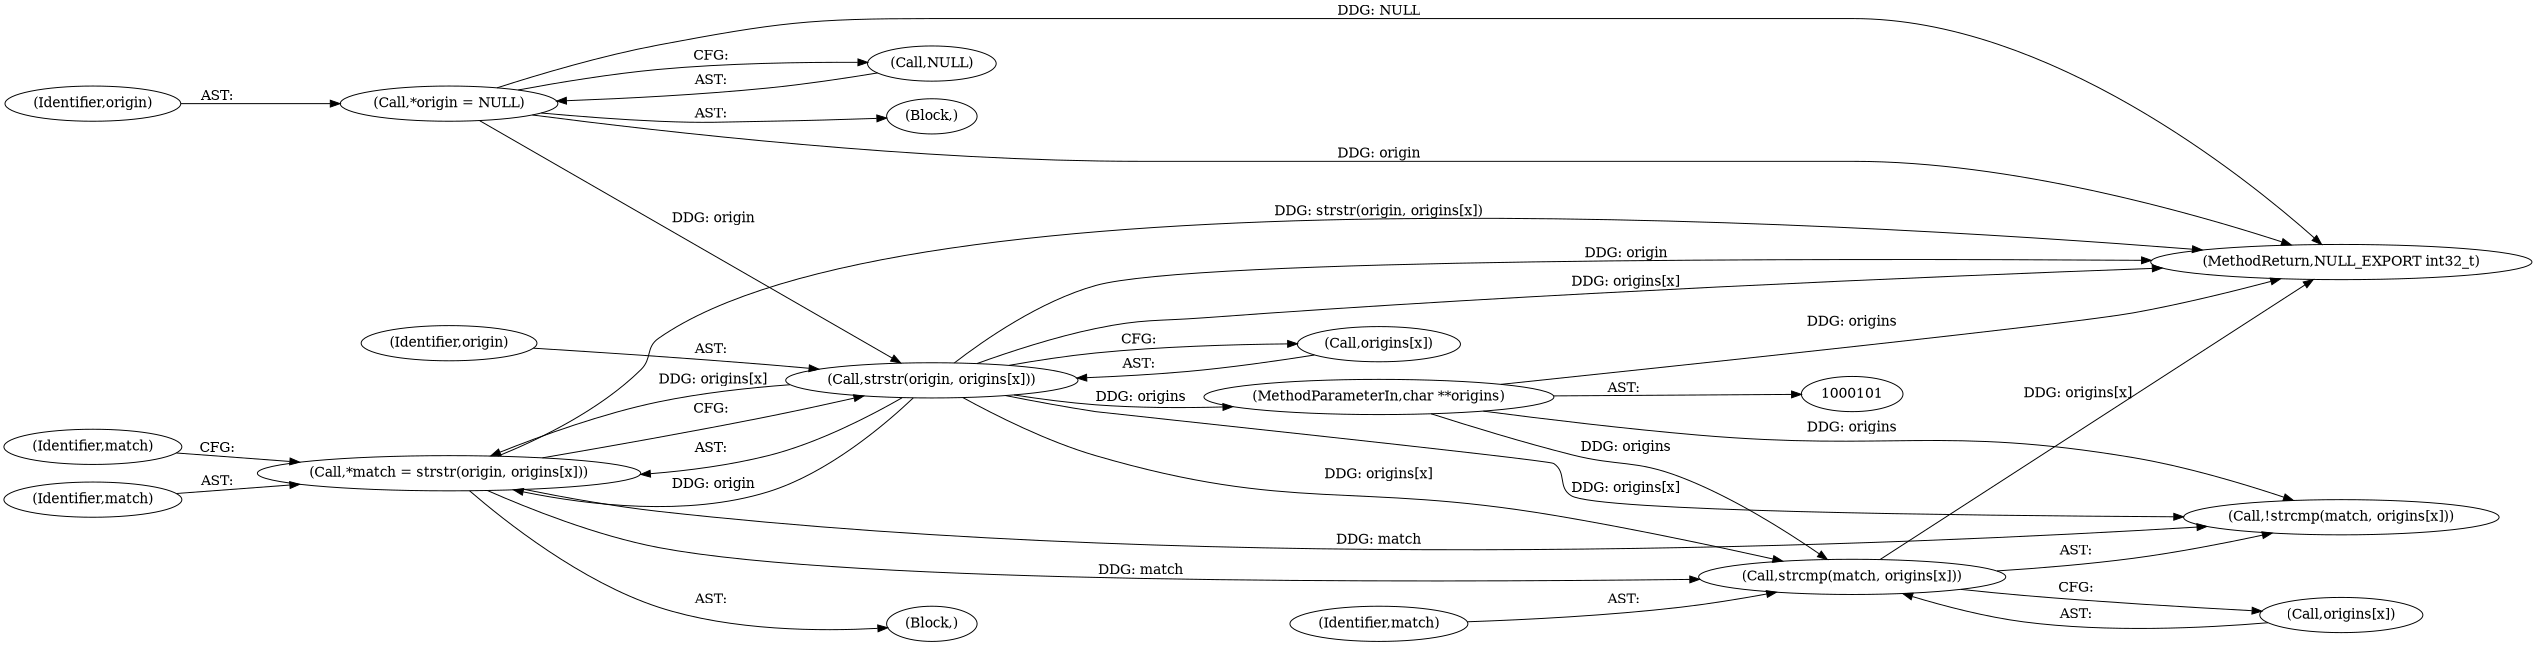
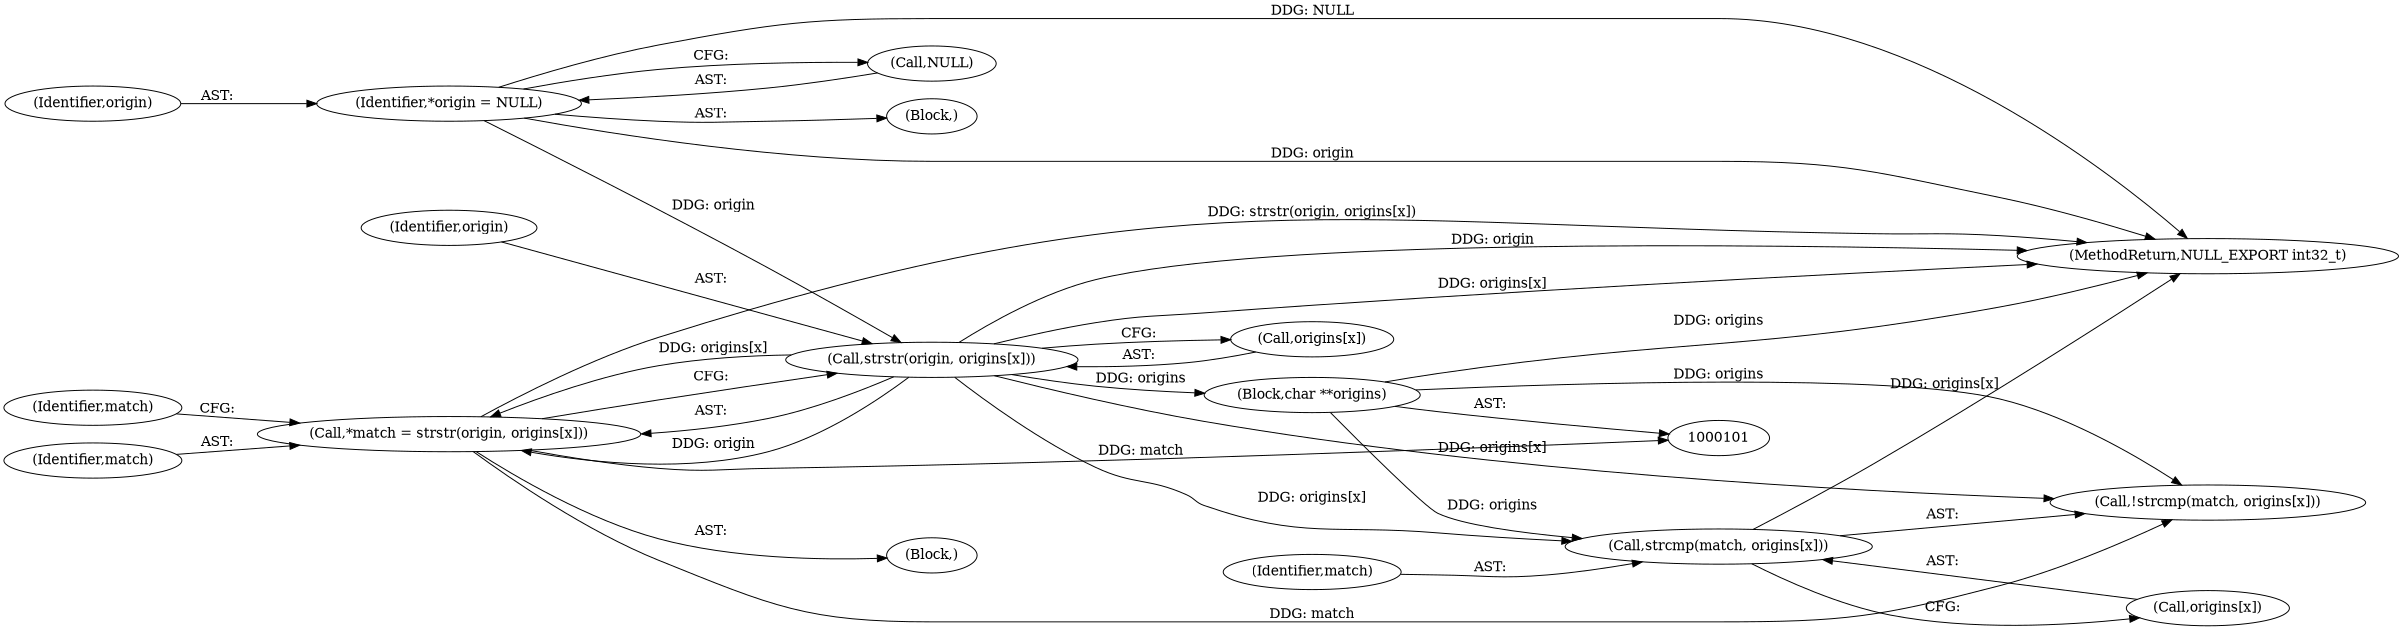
node "(Call,*origin = NULL)": label "(Call,*origin = NULL)" -> "(Identifier,*origin = NULL)"
node "(MethodParameterIn,char **origins)": label "(MethodParameterIn,char **origins)" -> "(Block,char **origins)"
edge "(Call,*match = strstr(origin, origins[x]))" -> "(Call,strcmp(match, origins[x]))": now "(Call,*match = strstr(origin, origins[x]))" -> "1000101"
